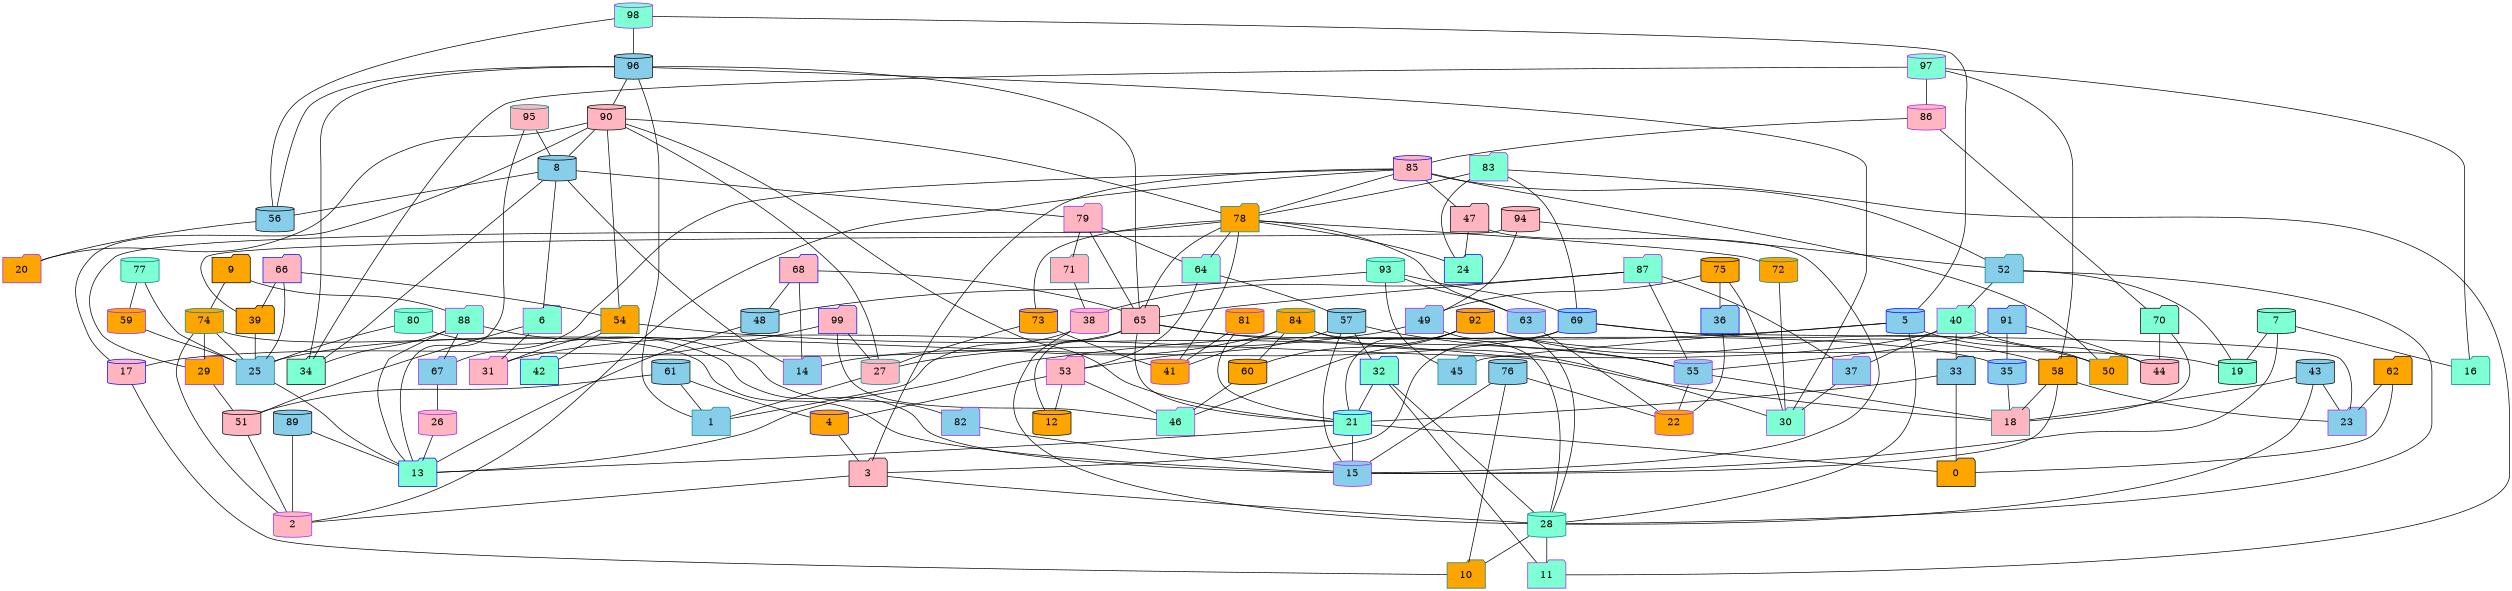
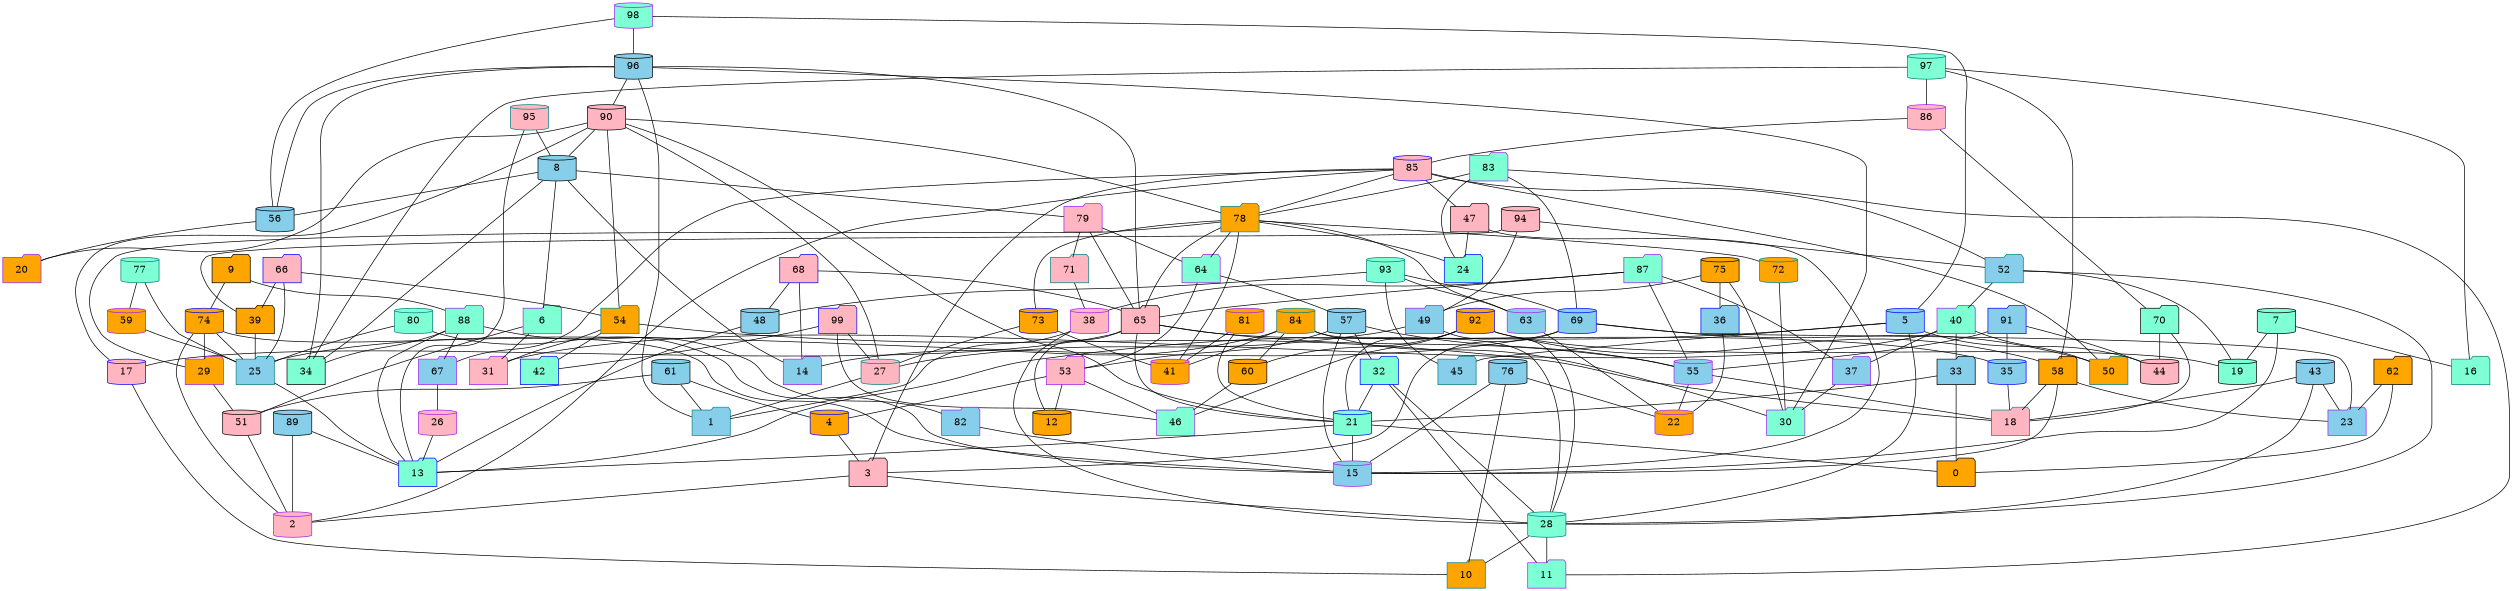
node "97": color purple -> teal
node "74": color teal -> blue
